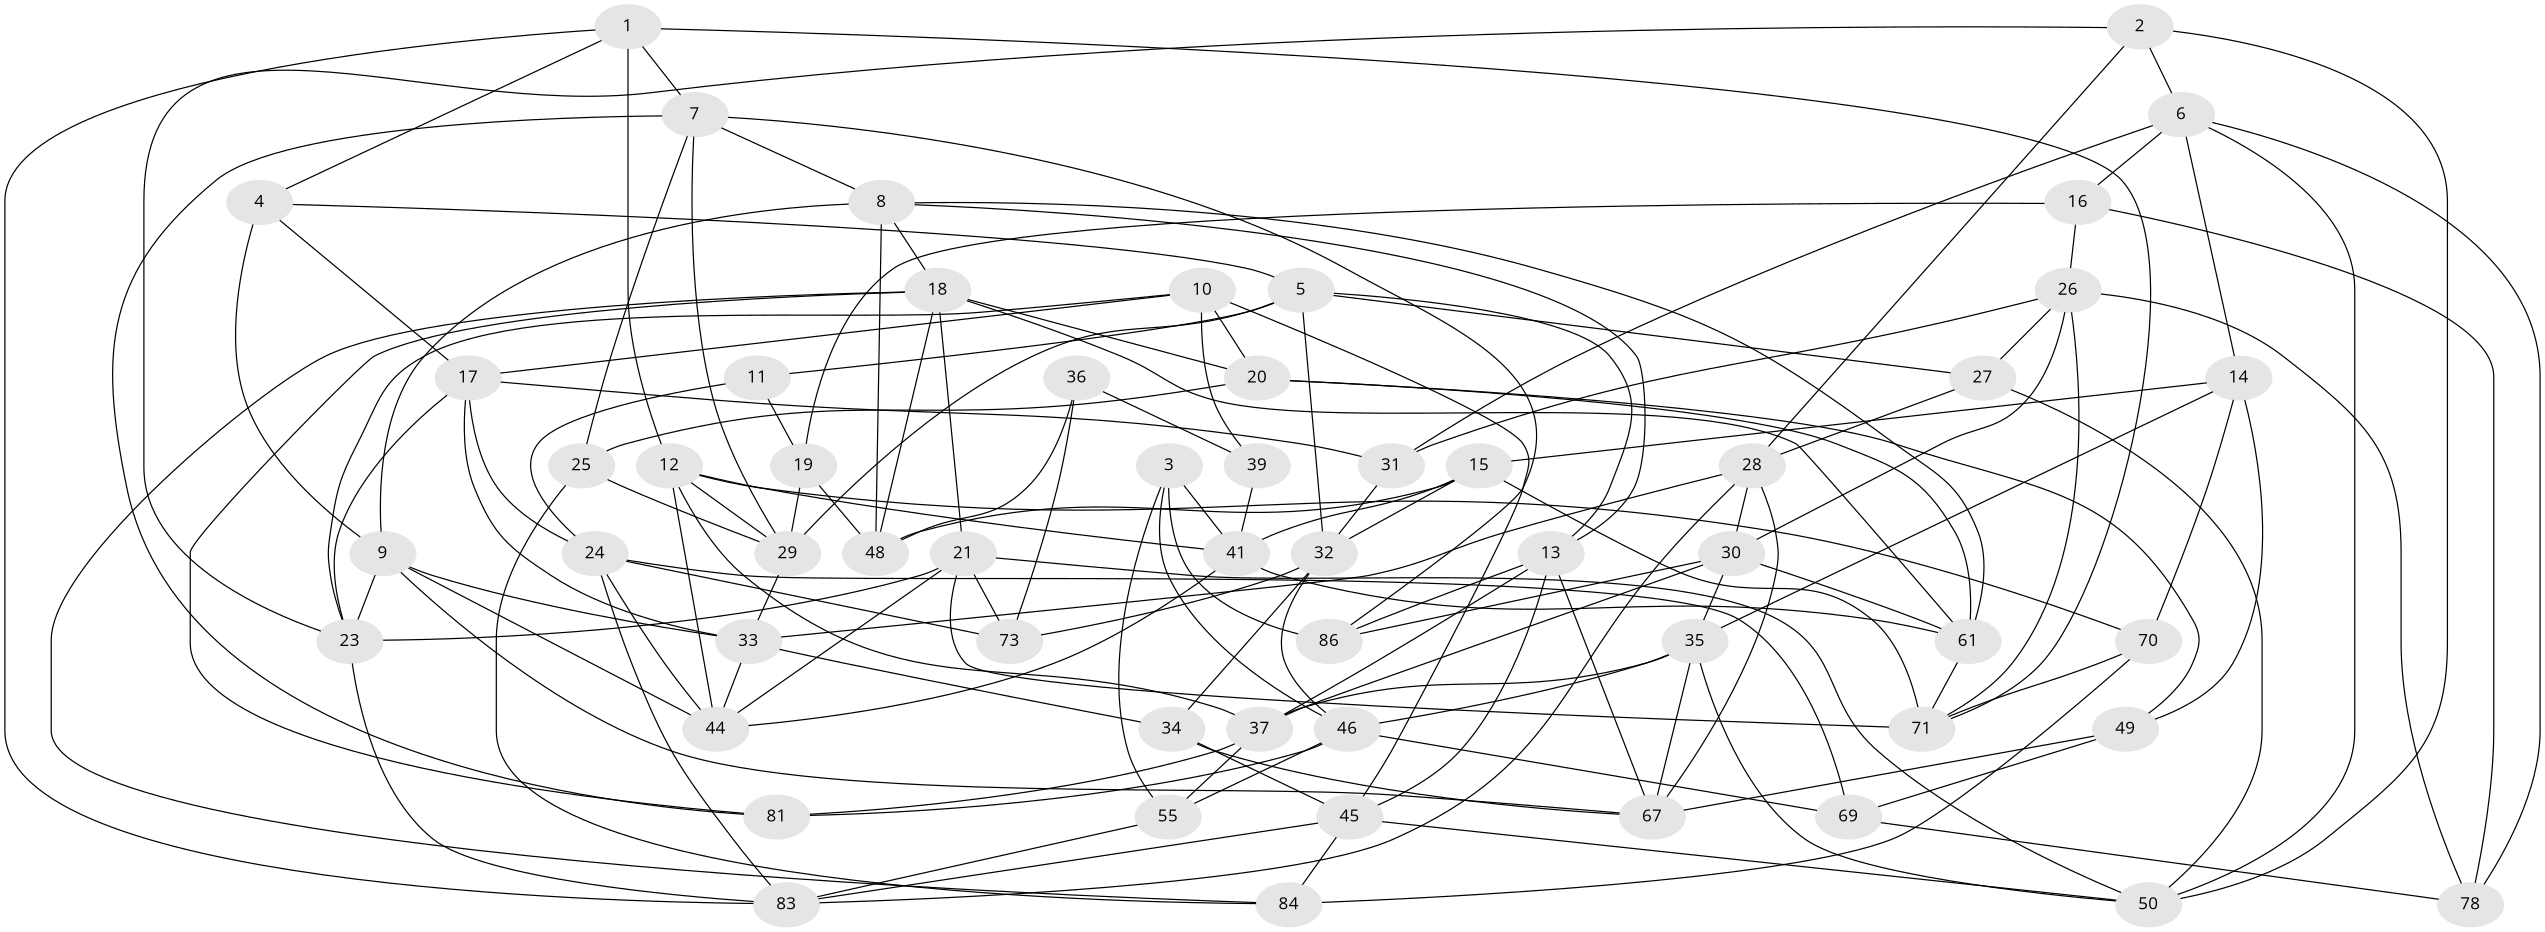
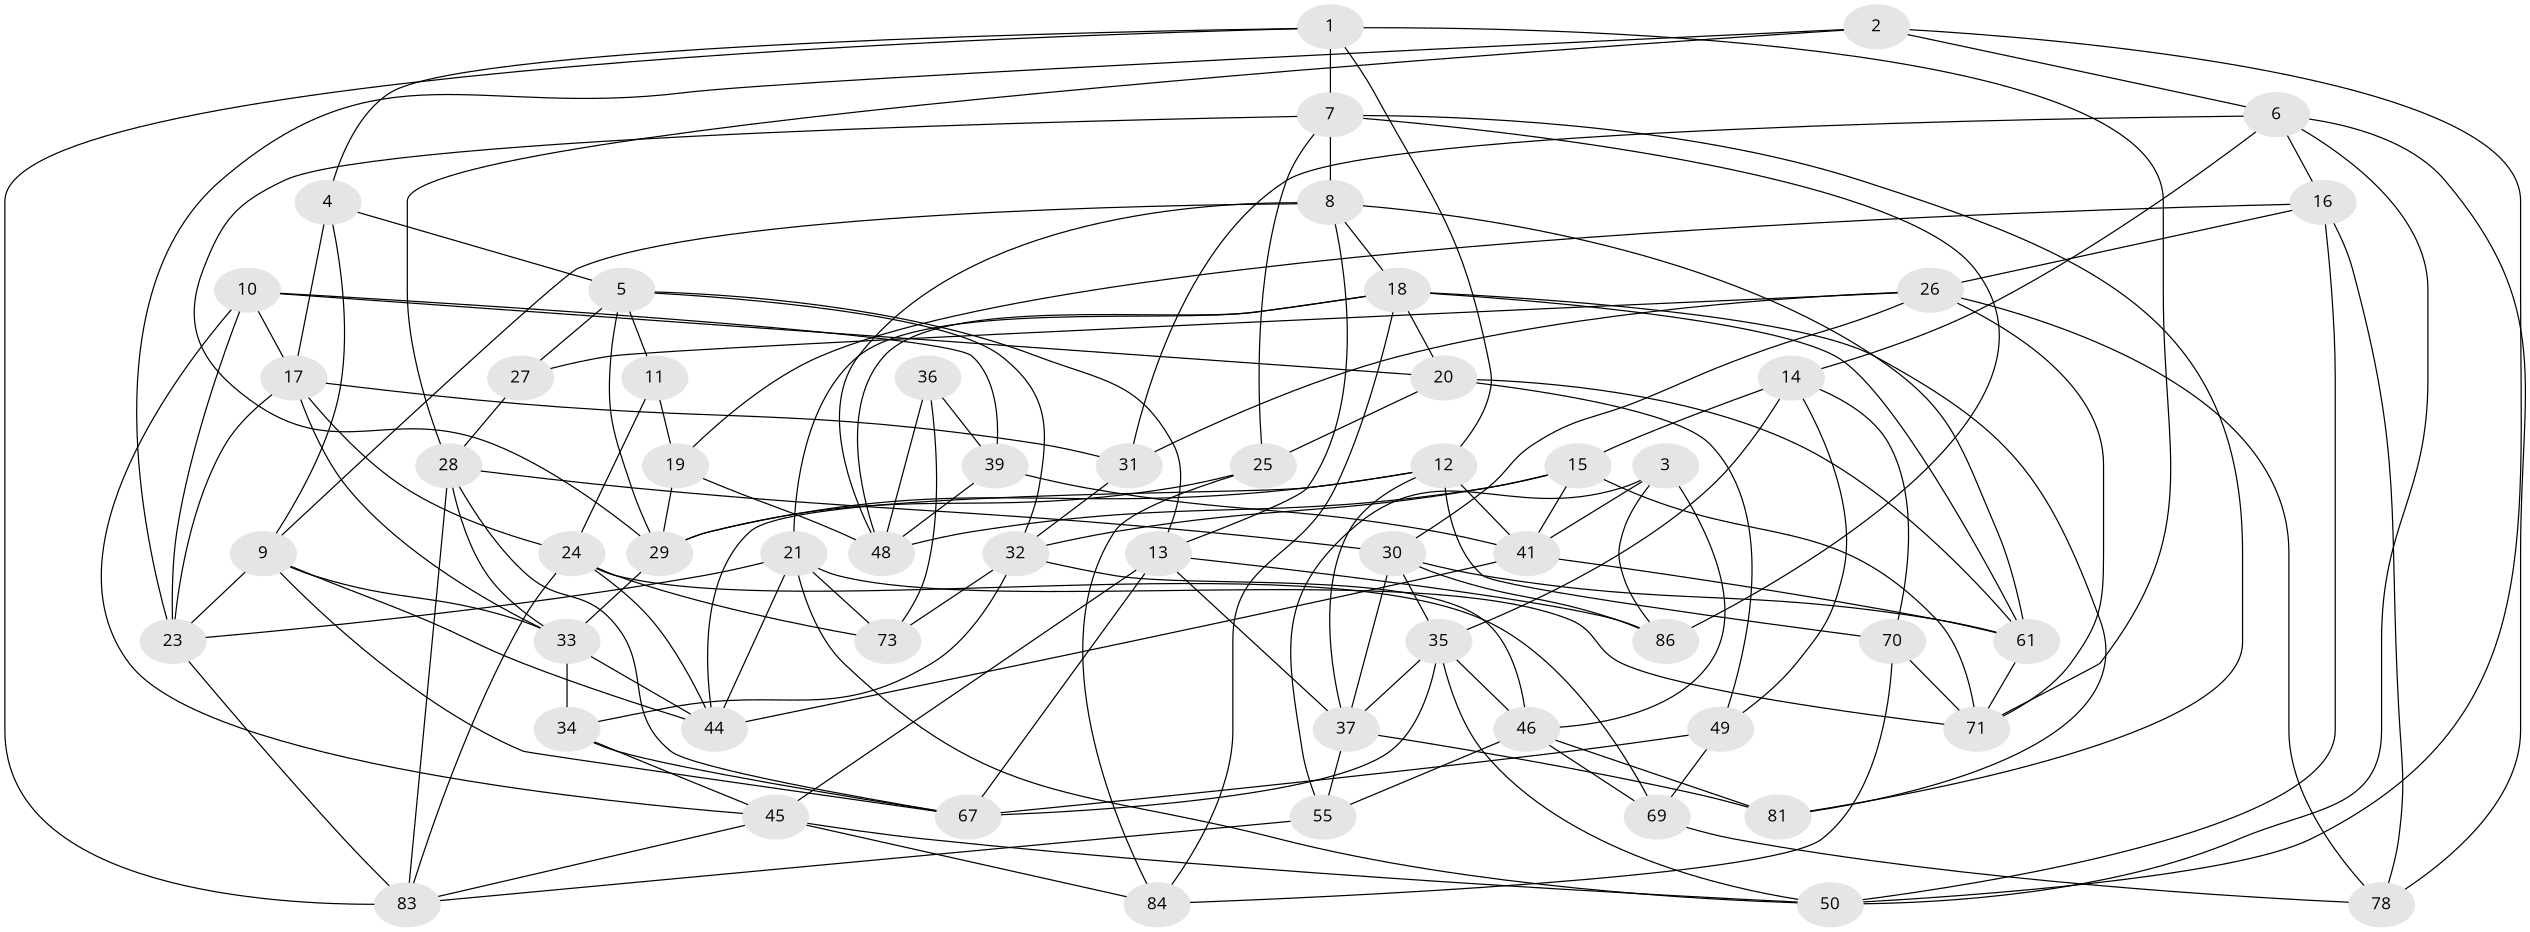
edge "39" -- "48": added
edge "27" -- "50": now "16" -- "50"
